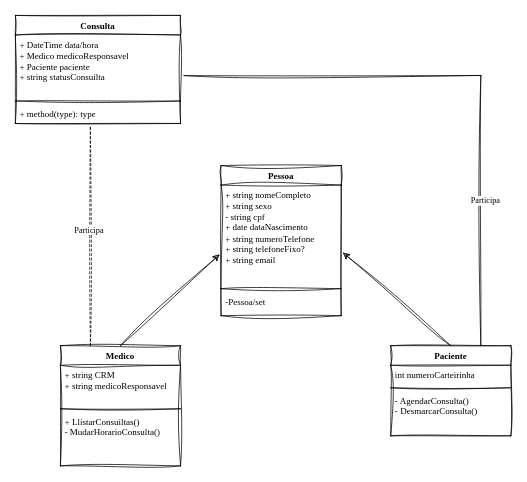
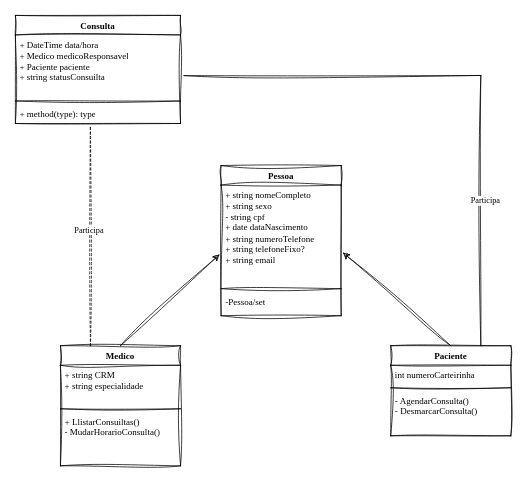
node "+ string CRM + string medicoResponsavel": label "+ string CRM + string medicoResponsavel" -> "+ string CRM + string especialidade"
